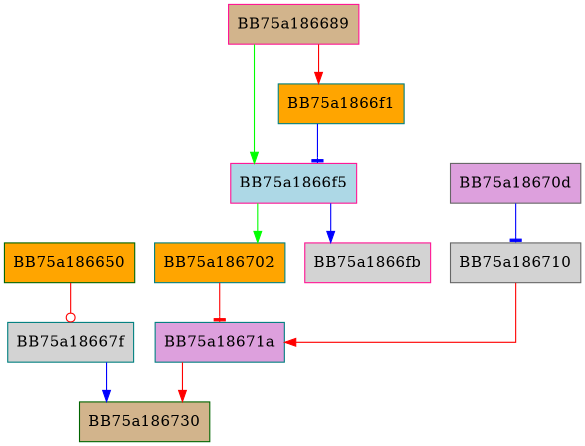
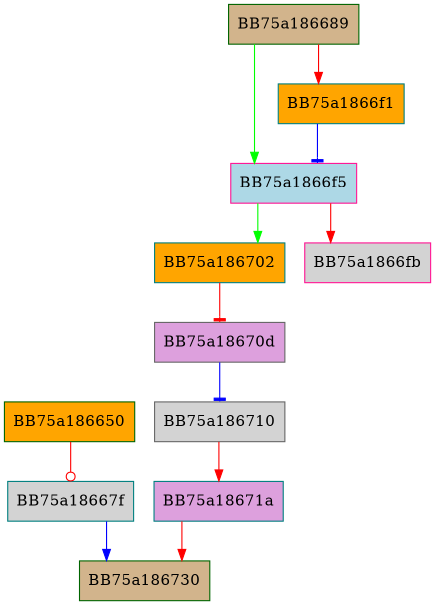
node "BB75a186689": color deeppink -> darkgreen
edge "BB75a1866f5" -> "BB75a1866fb": color blue -> red
edge "BB75a186702" -> "BB75a18671a": now "BB75a186702" -> "BB75a18670d"
